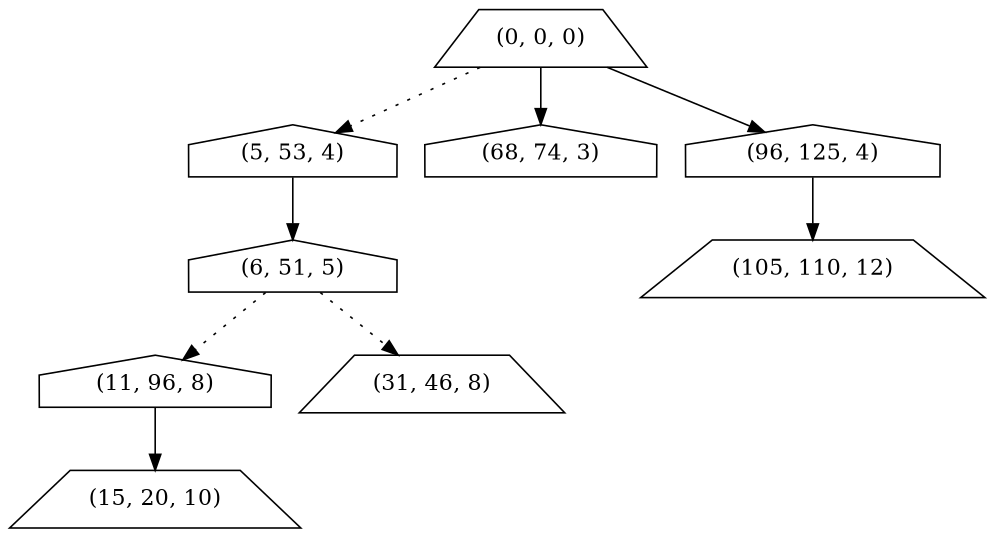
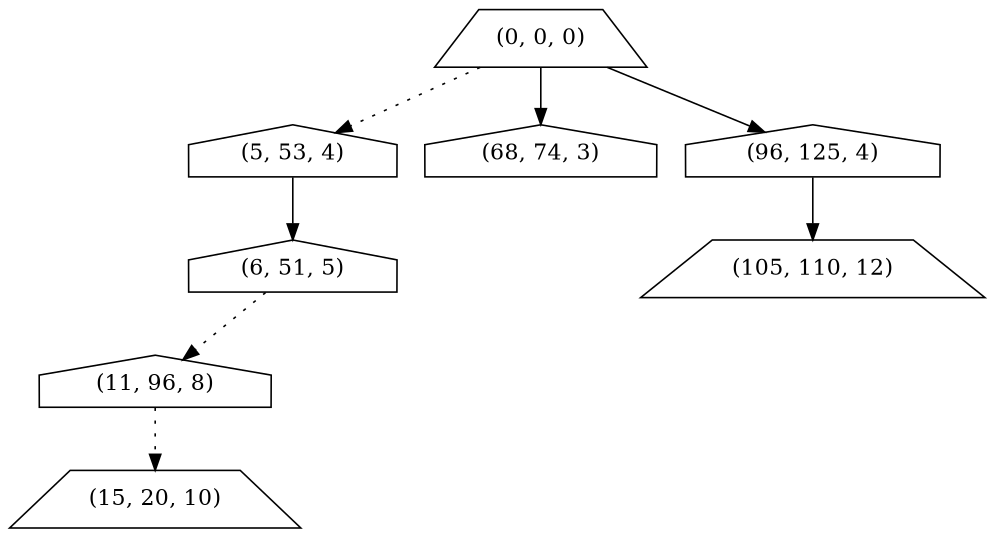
node "(31, 46, 8)": removed
edge "(11, 96, 8)" -> "(15, 20, 10)": style solid -> dotted
